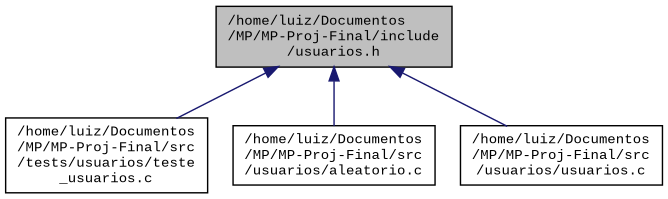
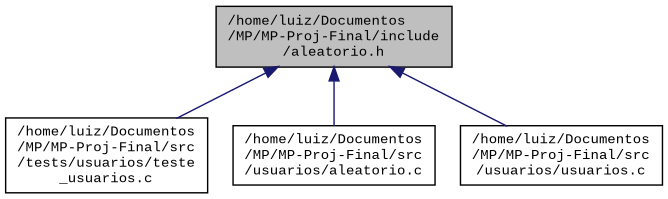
node "/home/luiz/Documentos /MP/MP-Proj-Final/include /usuarios.h": label "/home/luiz/Documentos /MP/MP-Proj-Final/include /usuarios.h" -> "/home/luiz/Documentos /MP/MP-Proj-Final/include /aleatorio.h"
